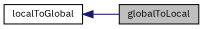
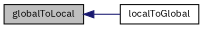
edge "globalToLocal" -> "localToGlobal": reversed
